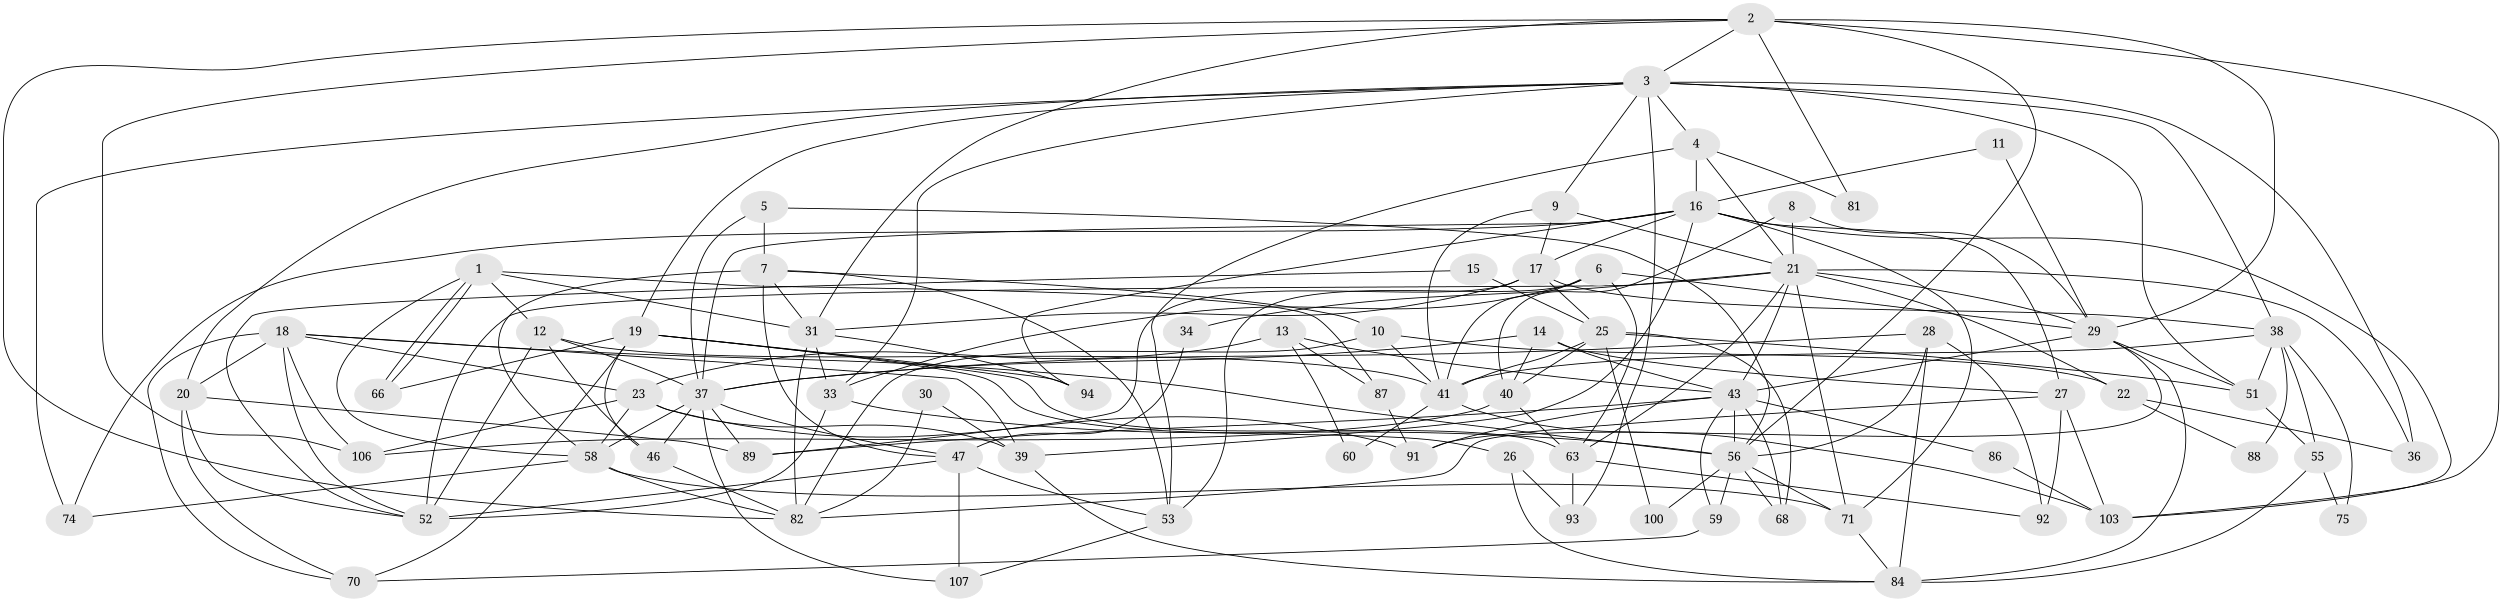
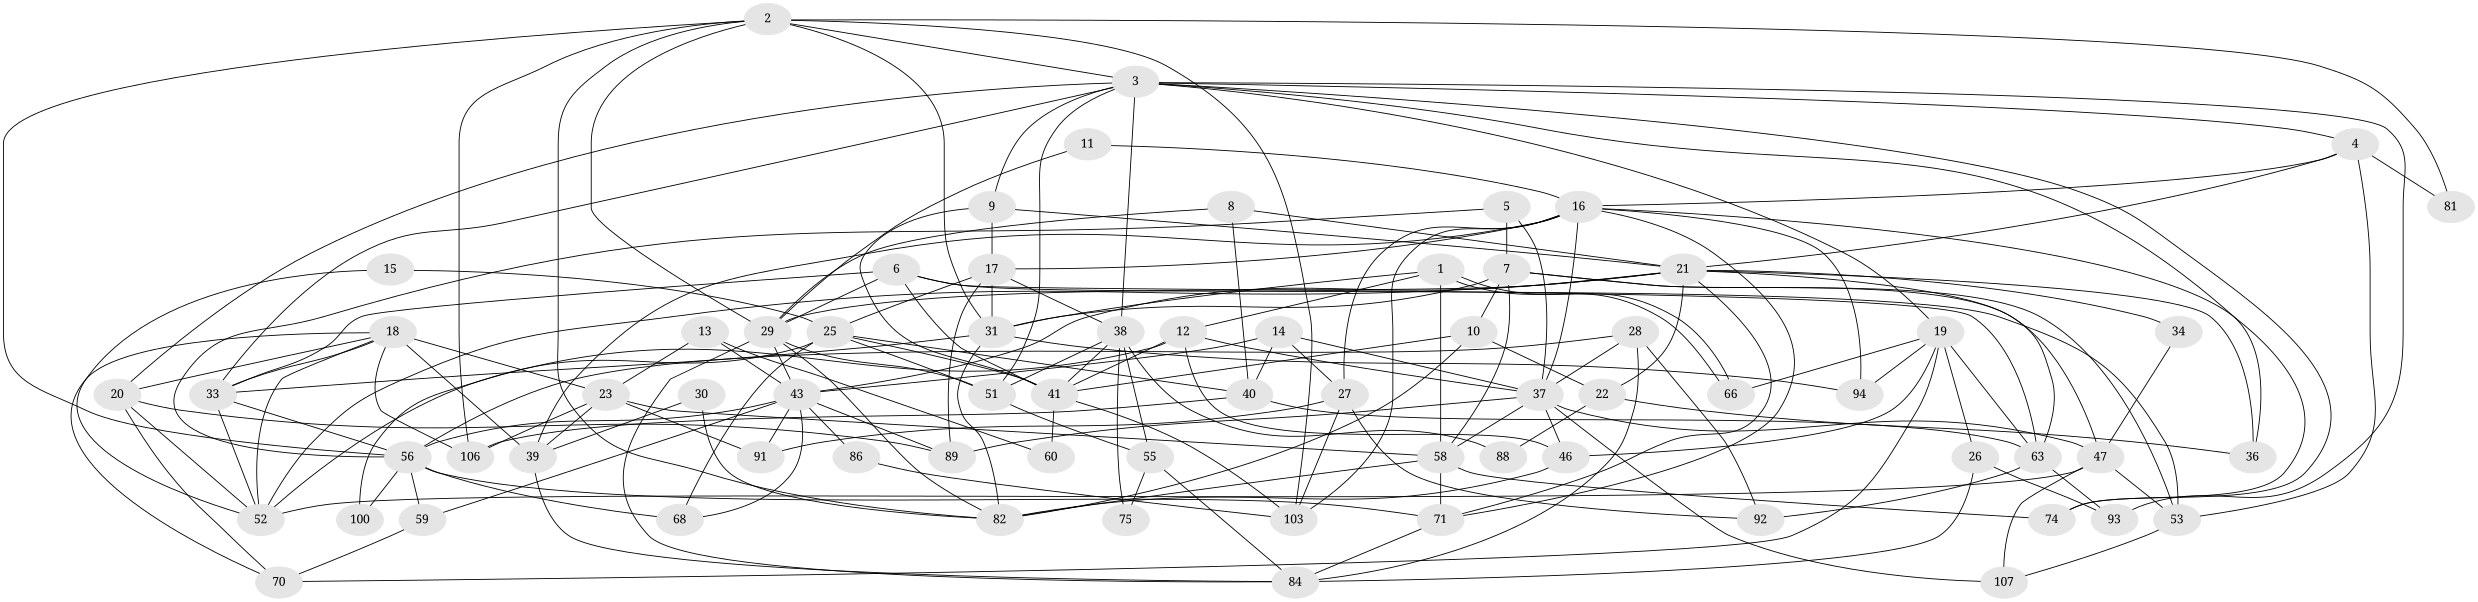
edge "18" -- "56": now "18" -- "33"
node "87": removed
